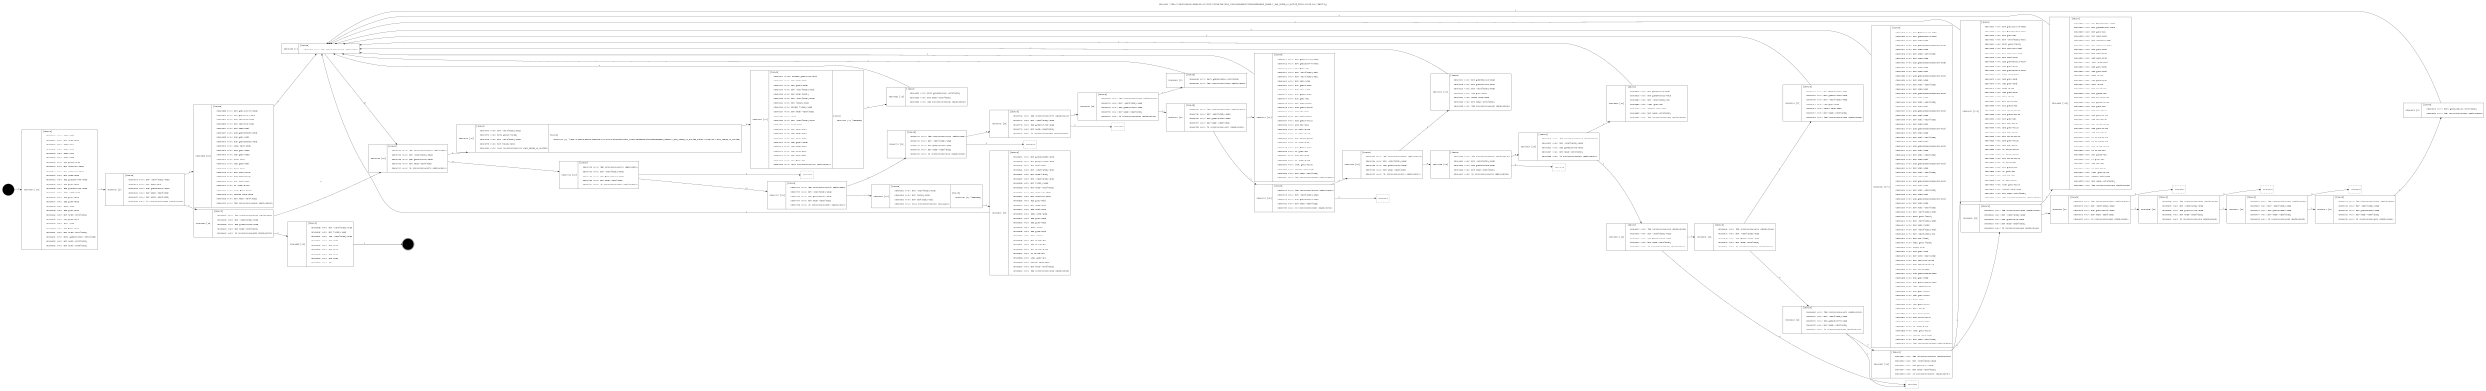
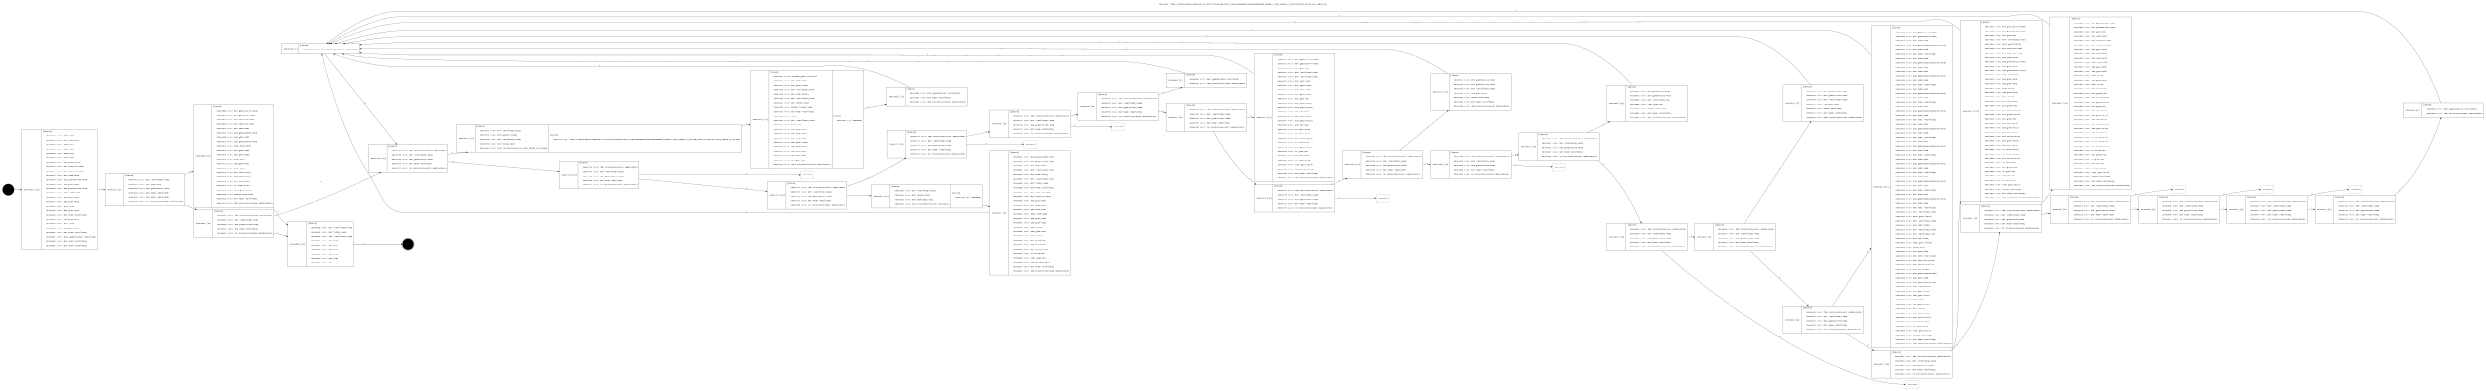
edge "0x404ddd [88]" -> "0x404f6b [5]": now "0x404ddd [88]" -> "0x404edb [19]"
edge "0x40486b [28]" -> "0x404ae4": now "0x40486b [28]" -> "0x4049b6 [275]"
